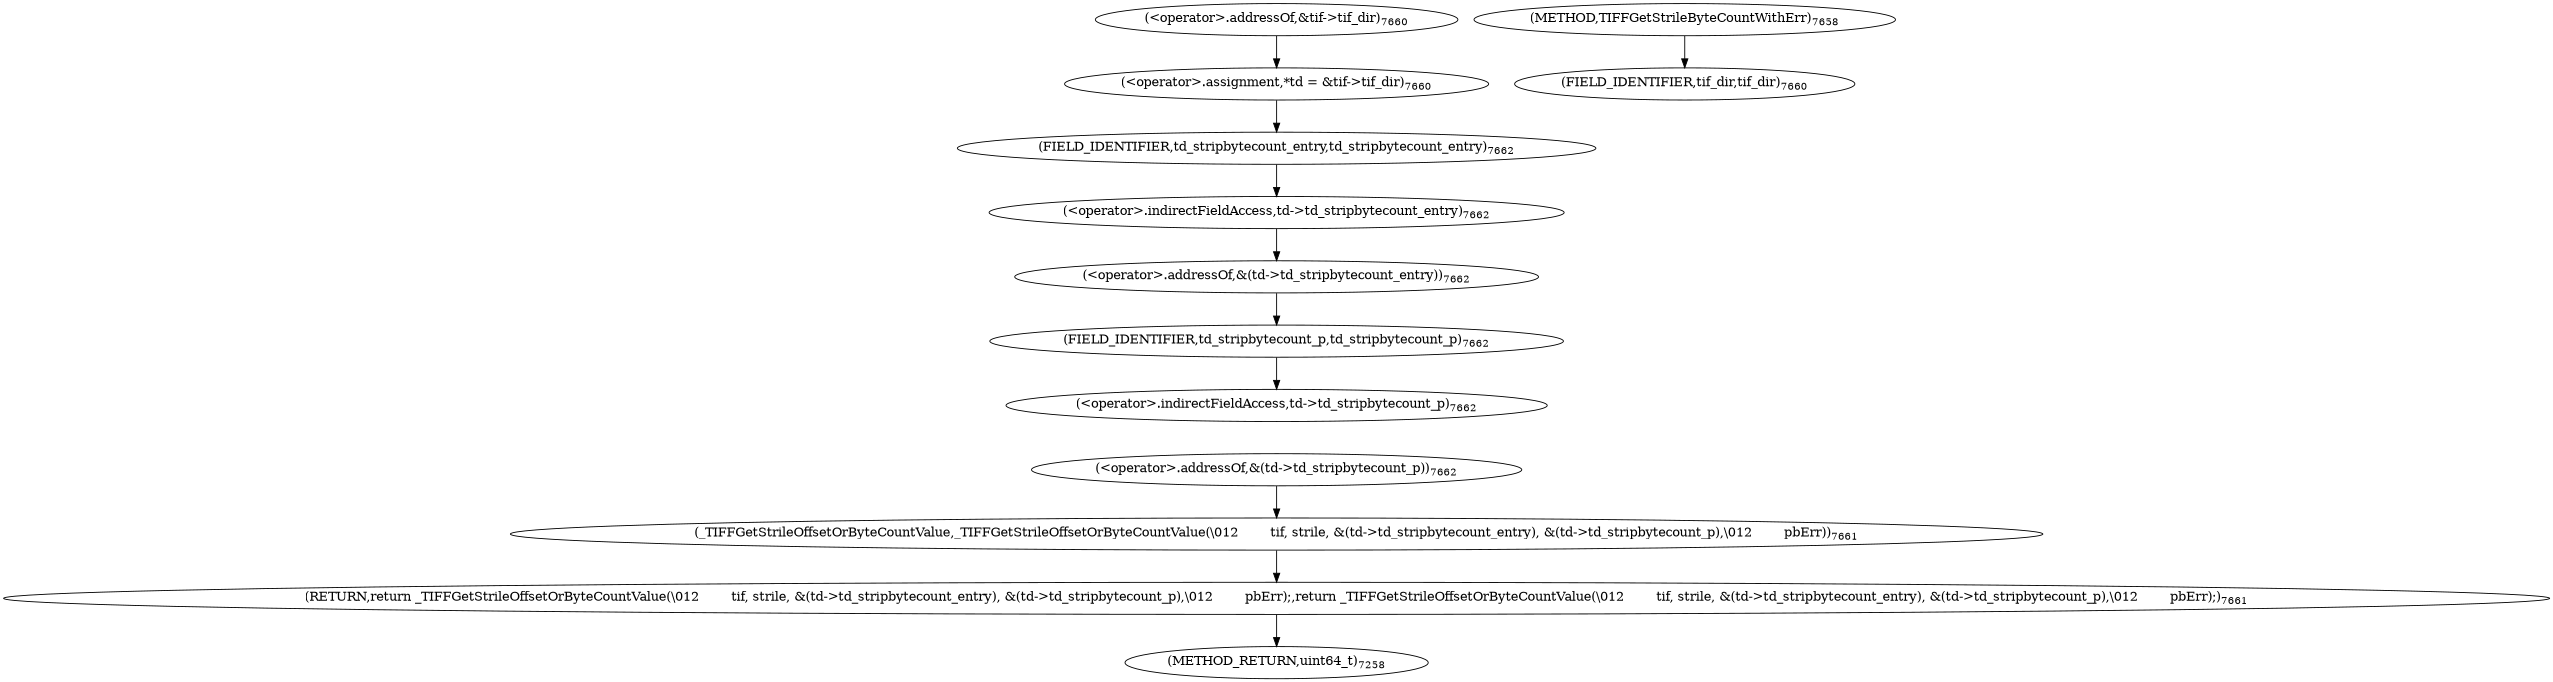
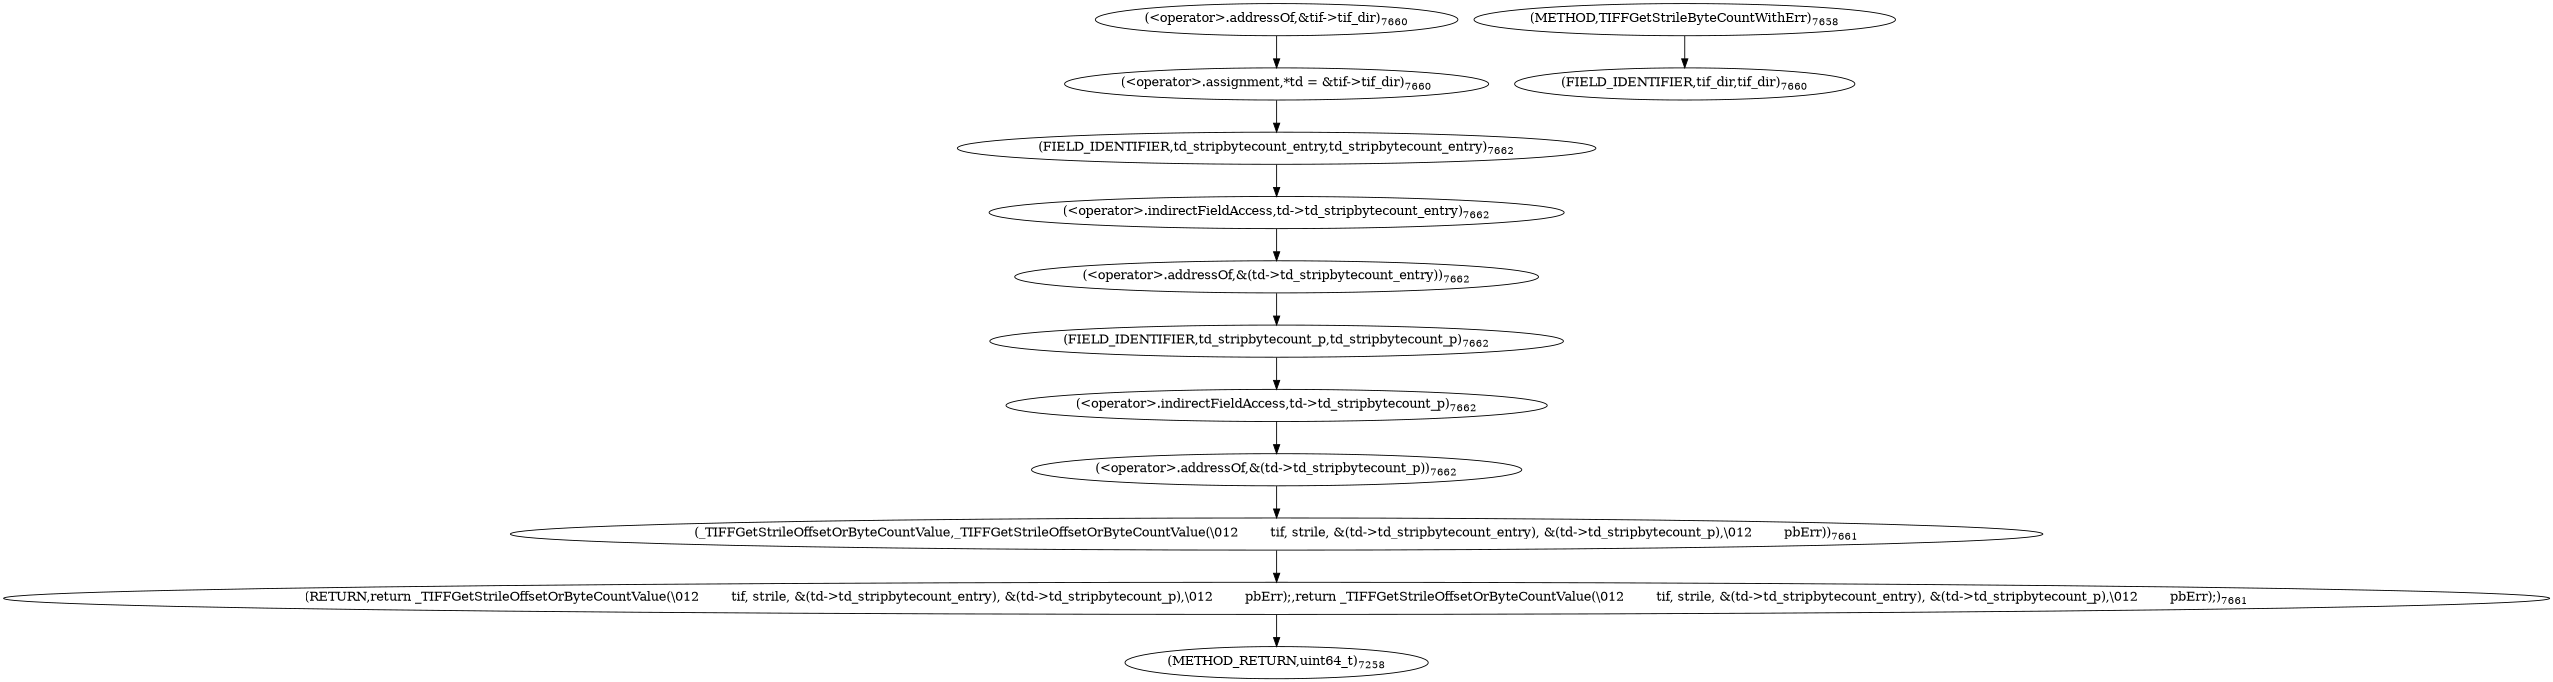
edge "(<operator>.indirectFieldAccess,td->td_stripbytecount_p)" -> "(<operator>.addressOf,&(td->td_stripbytecount_p))": added
